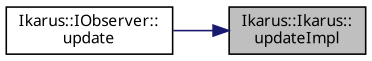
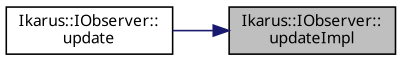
node "Ikarus::Ikarus:: updateImpl": label "Ikarus::Ikarus:: updateImpl" -> "Ikarus::IObserver:: updateImpl"
